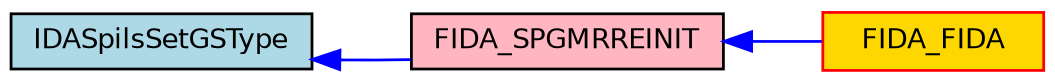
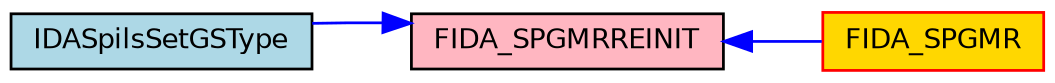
node "FIDA_FIDA": label "FIDA_FIDA" -> "FIDA_SPGMR"
edge "FIDA_SPGMRREINIT" -> "IDASpilsSetGSType": reversed
